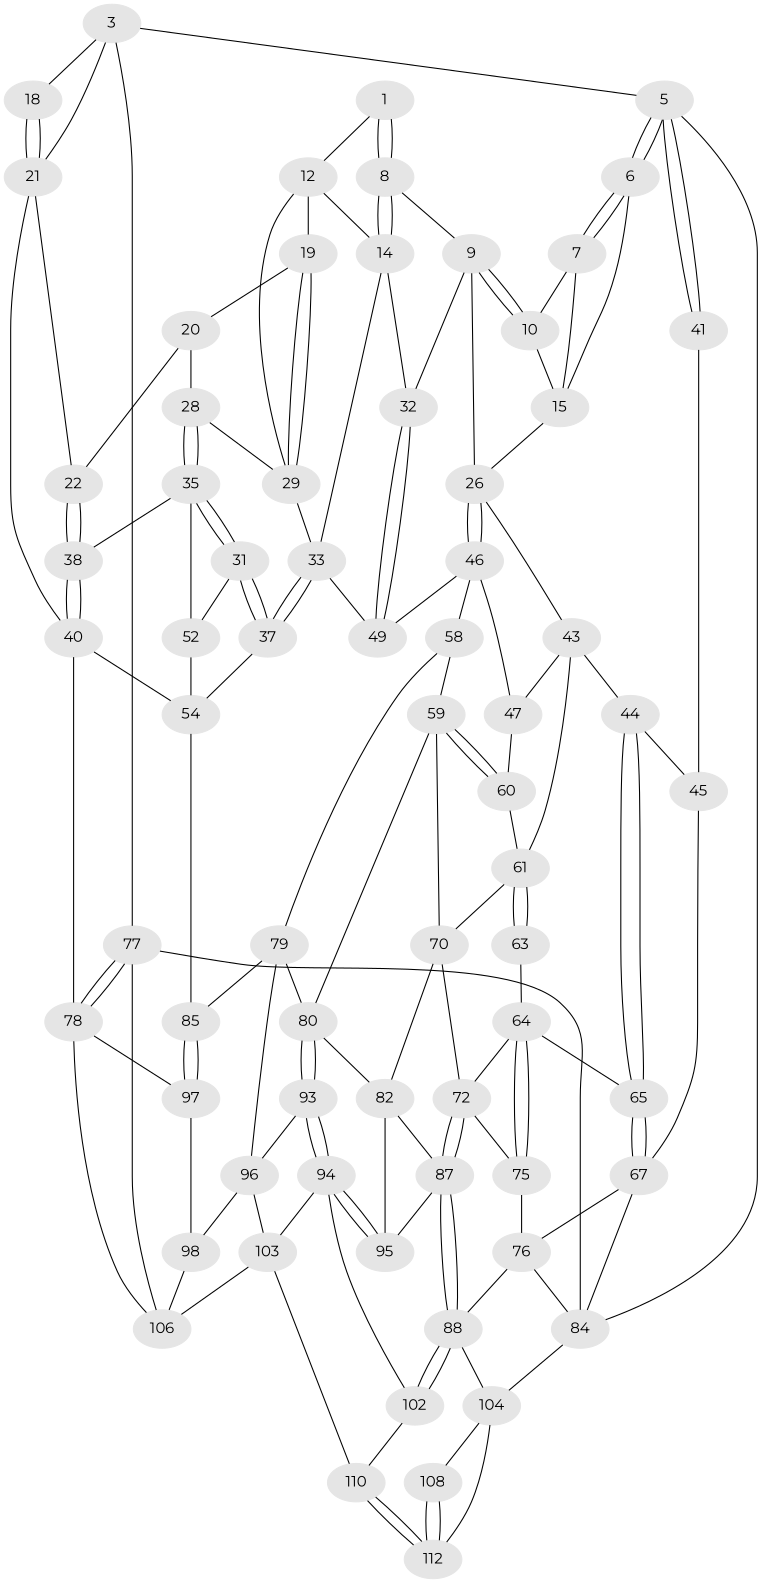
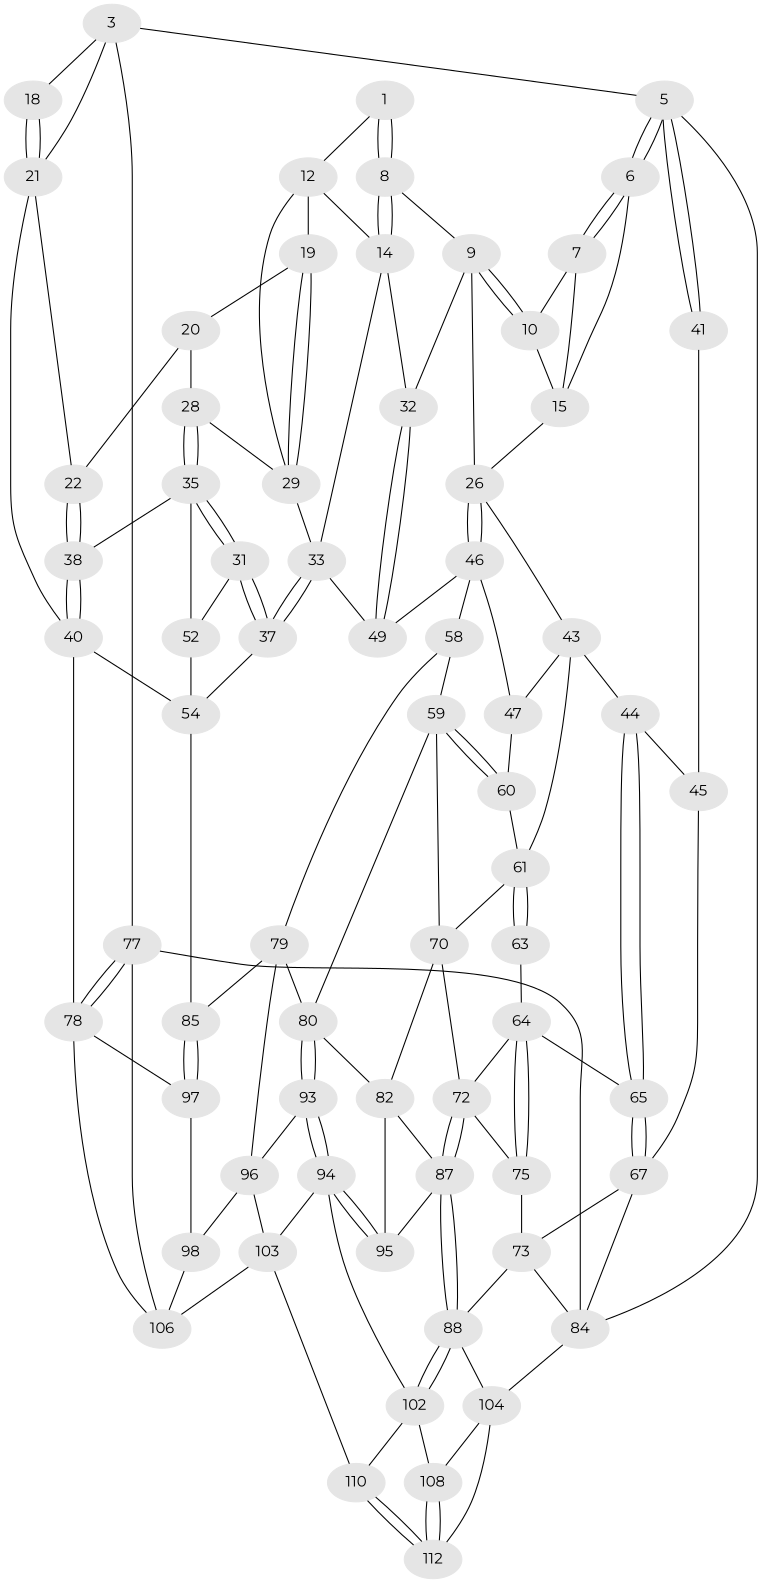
node "76": label "76" -> "73"
edge "102" -- "108": added
